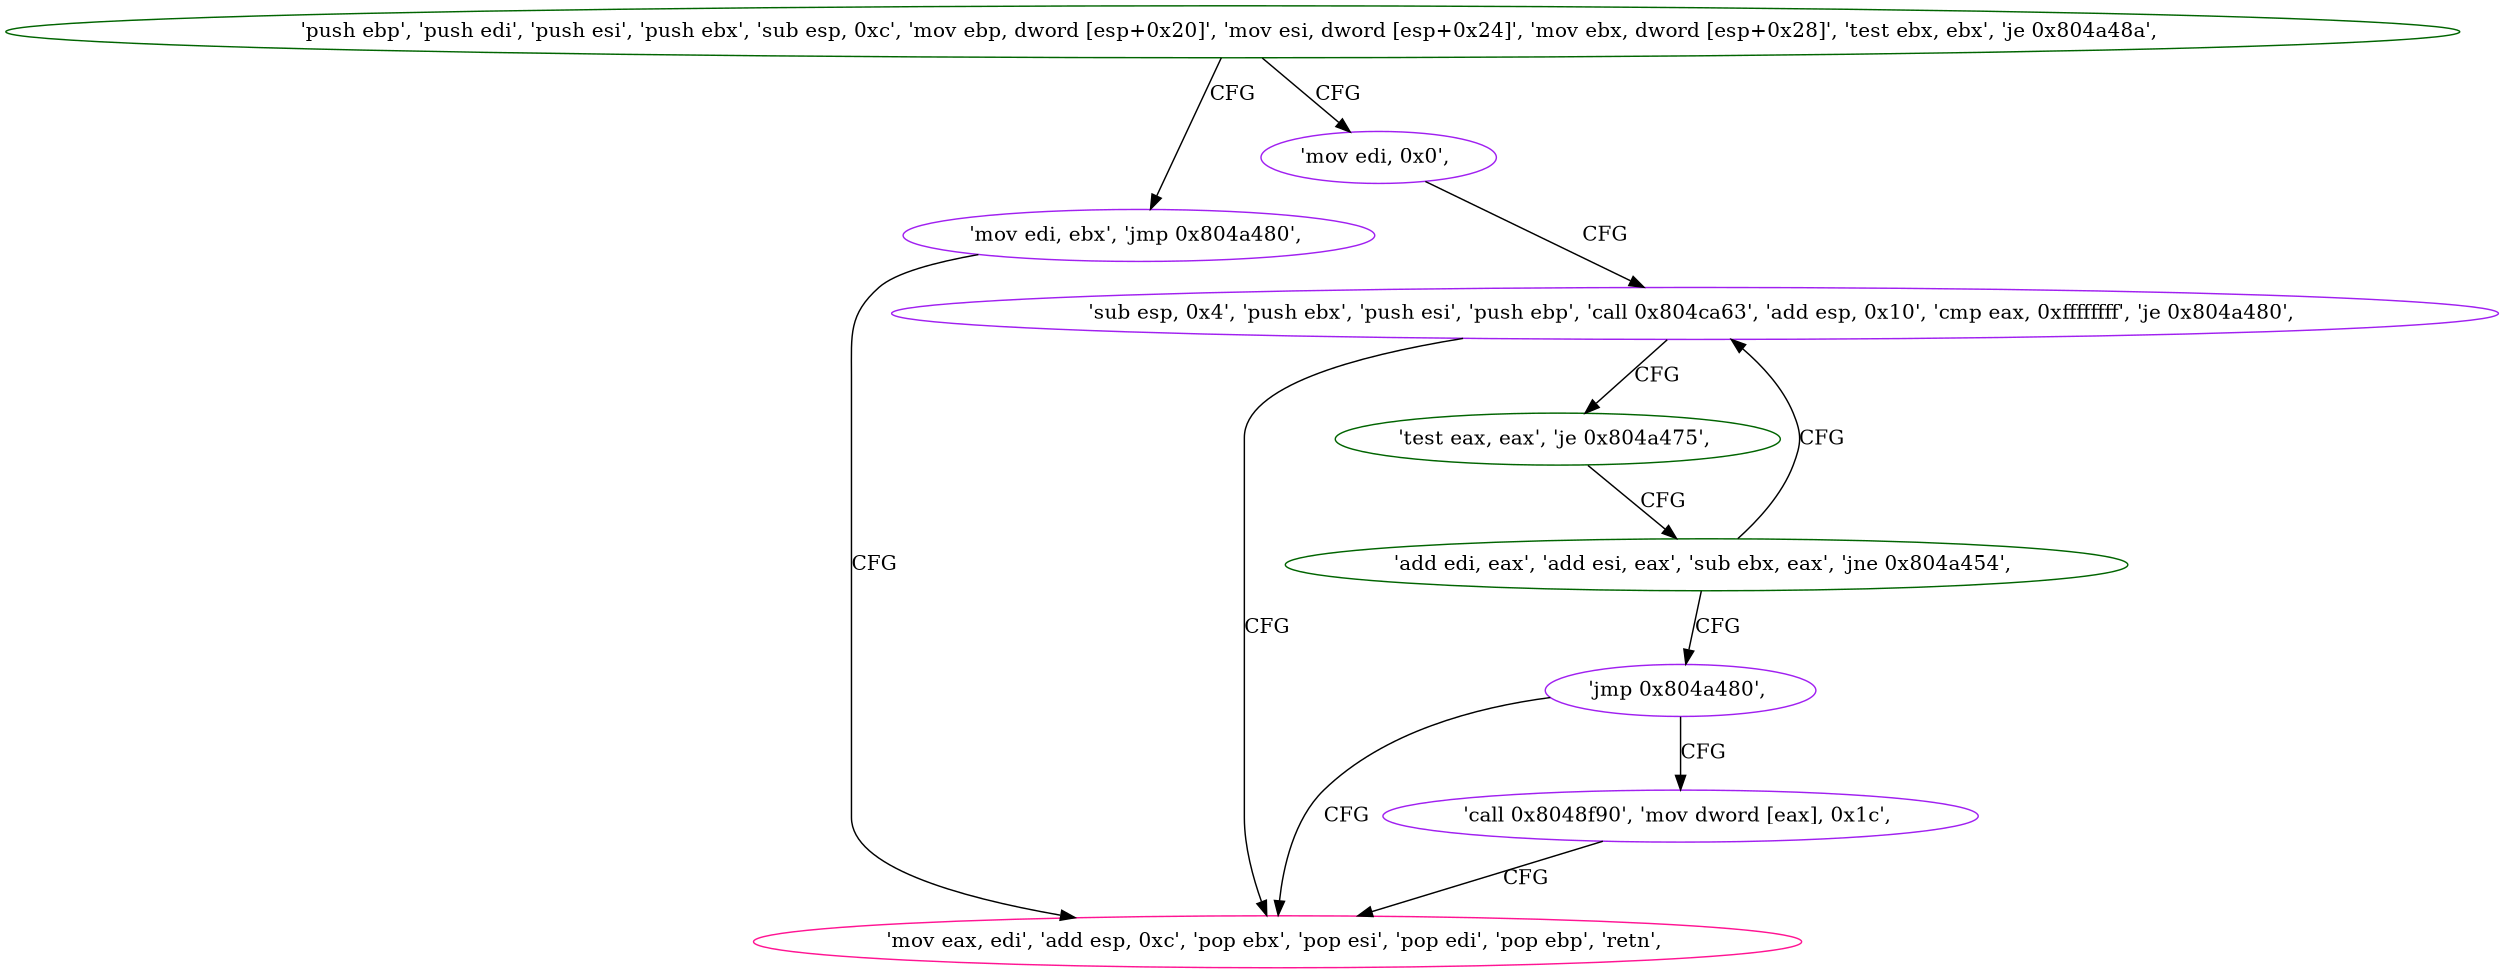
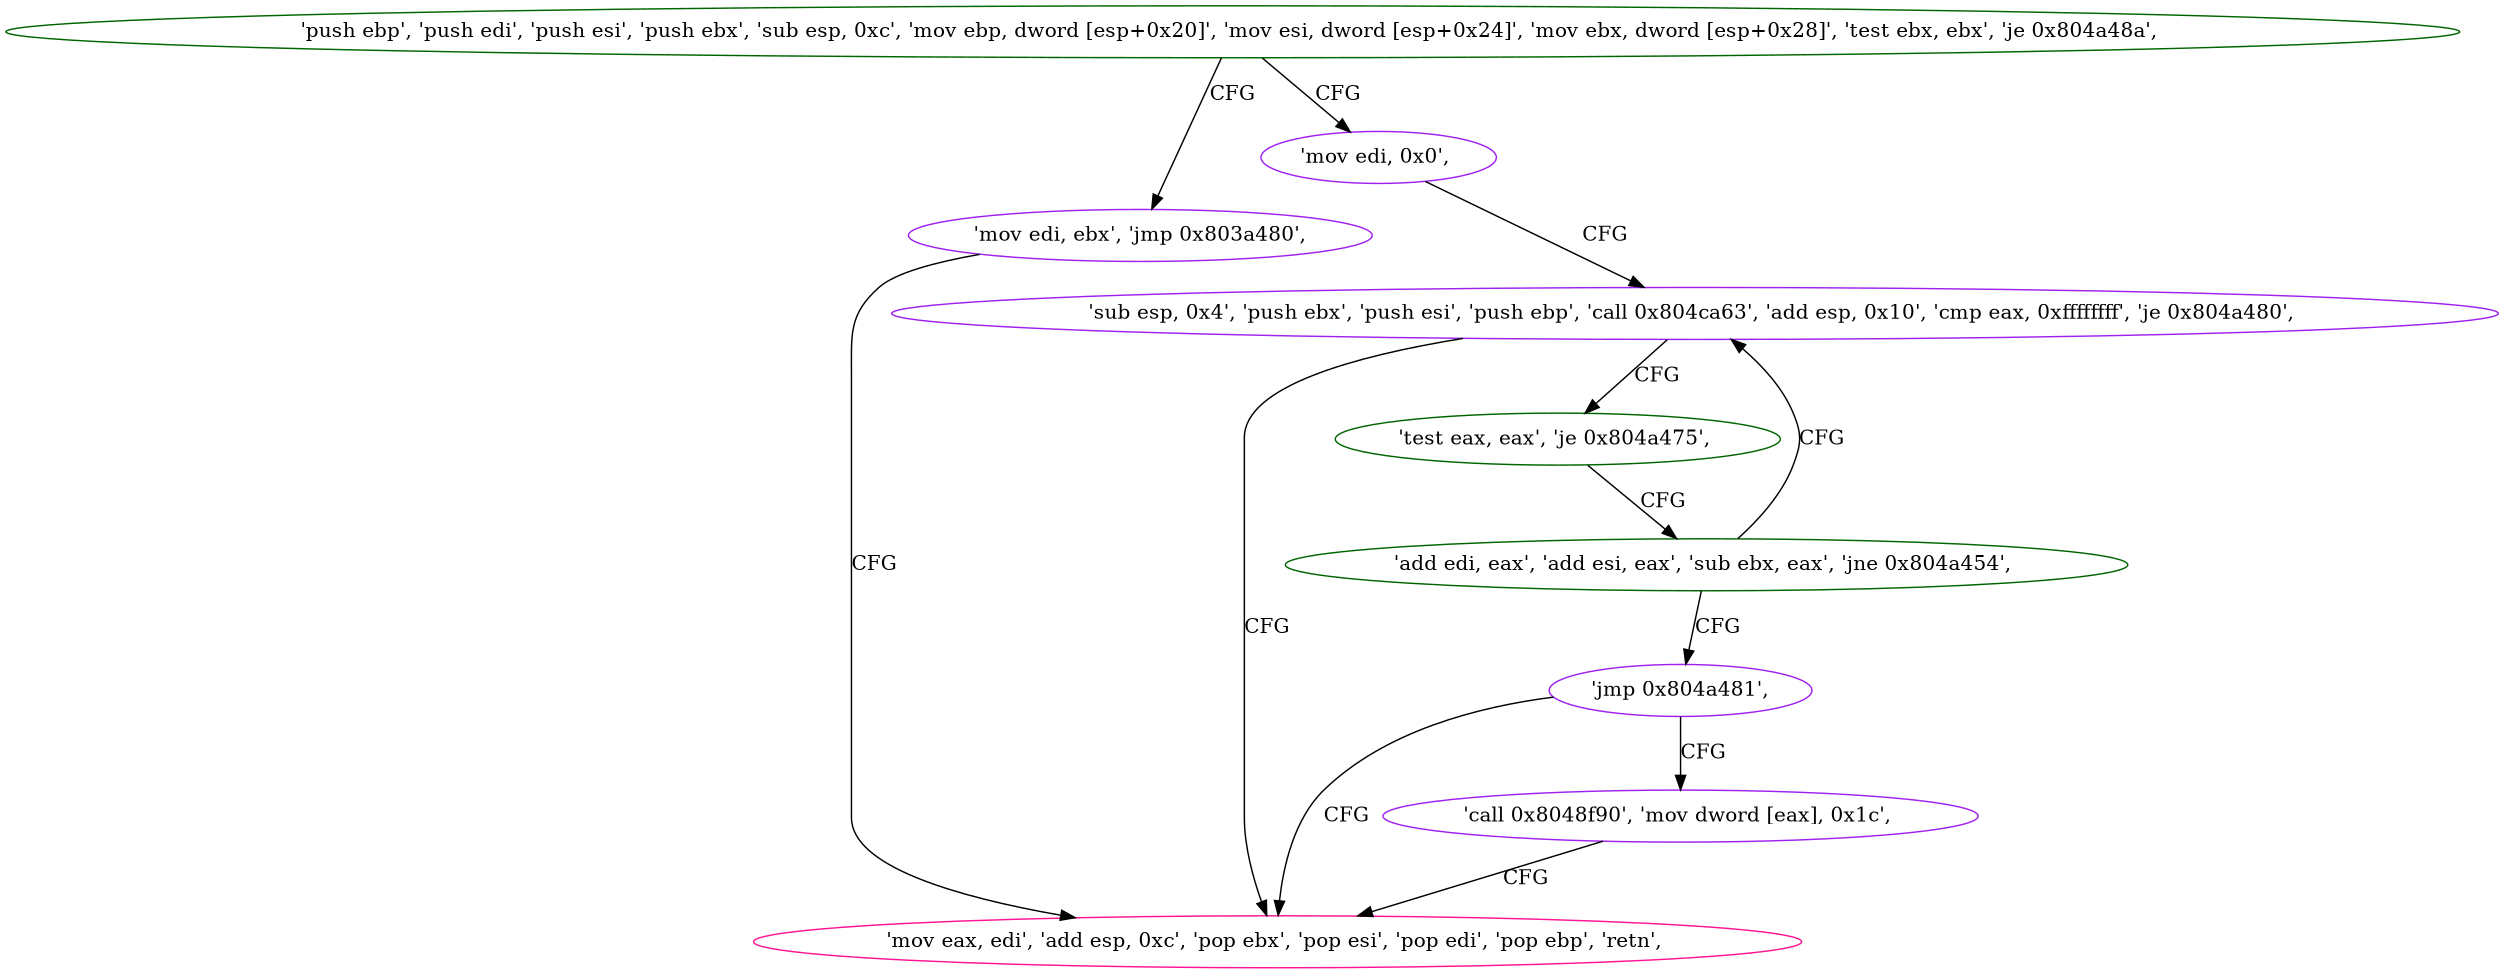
node "'mov edi, ebx', 'jmp 0x804a480',": label "'mov edi, ebx', 'jmp 0x804a480'," -> "'mov edi, ebx', 'jmp 0x803a480',"
node "'jmp 0x804a480',": label "'jmp 0x804a480'," -> "'jmp 0x804a481',"
